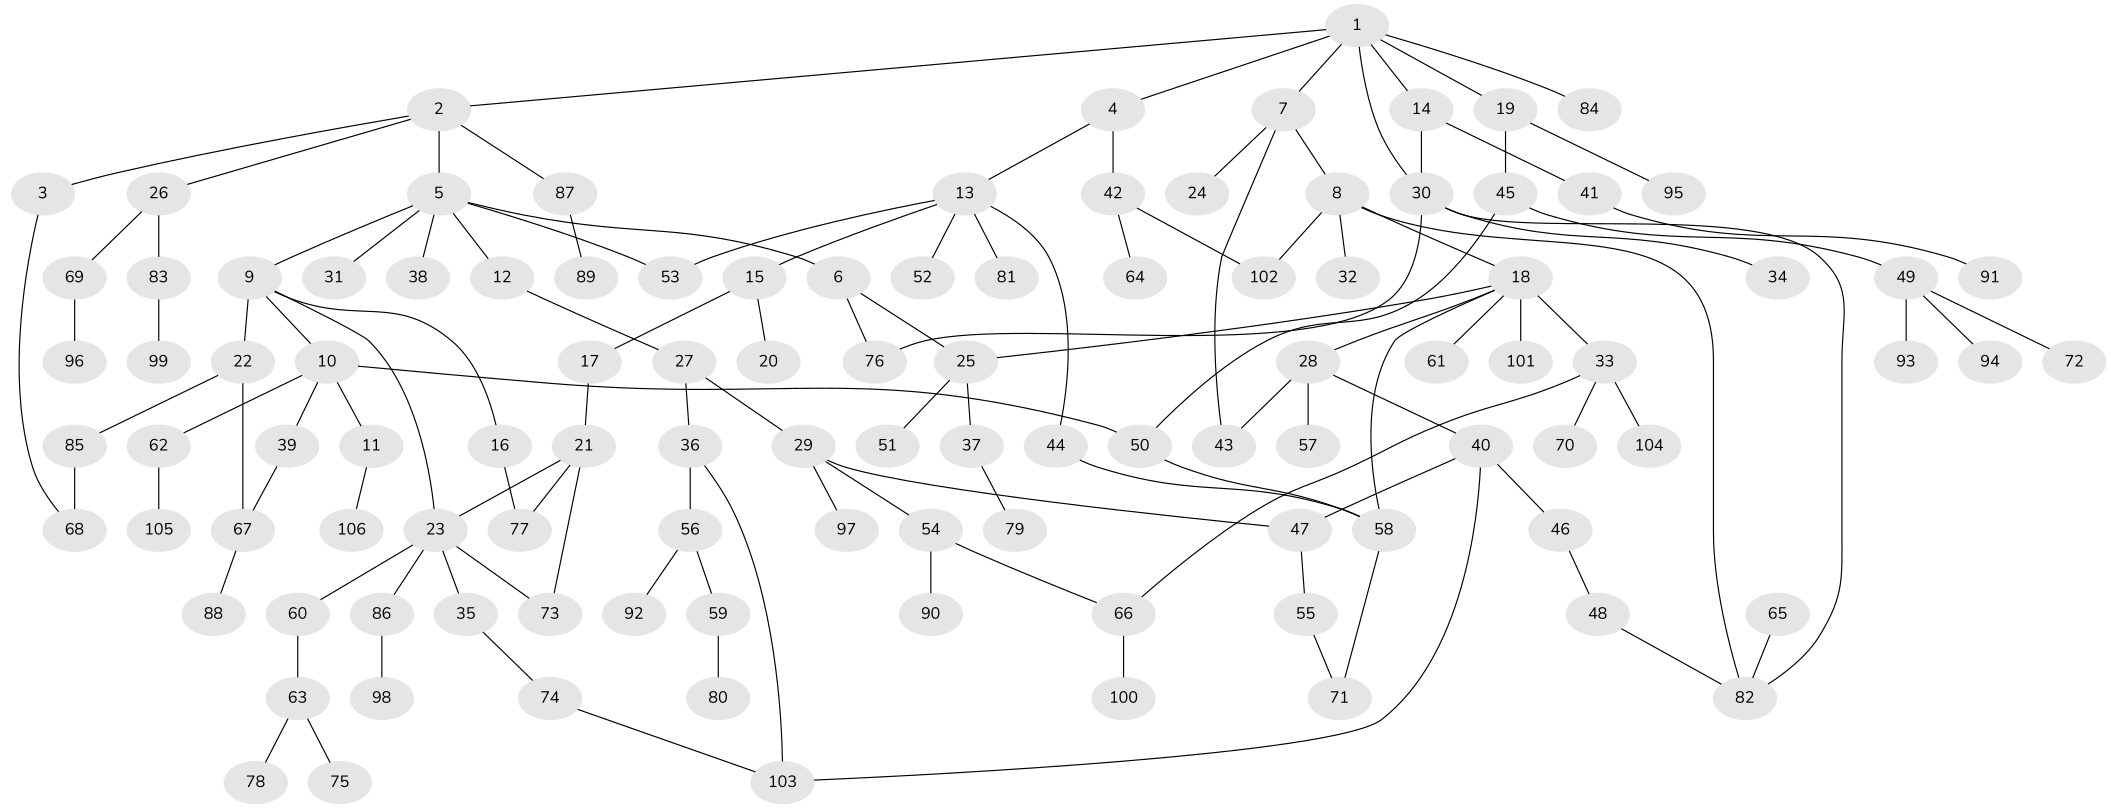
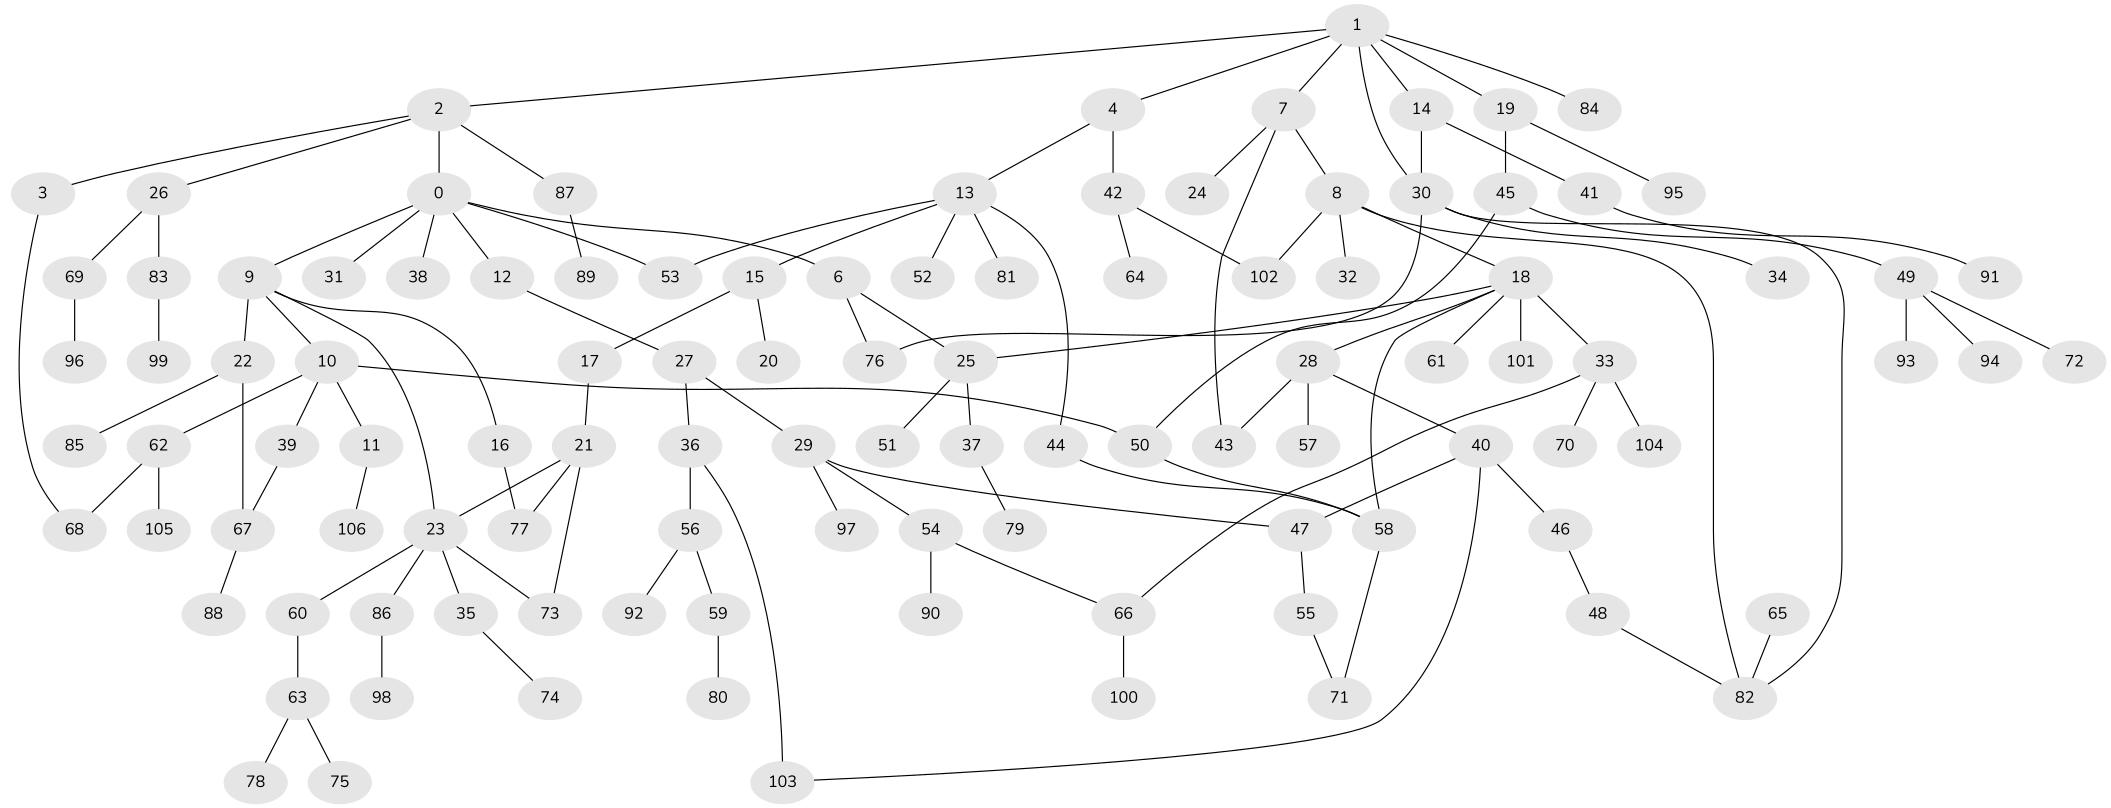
node "5": label "5" -> "0"
edge "85" -- "68": now "62" -- "68"
edge "74" -- "103": removed
